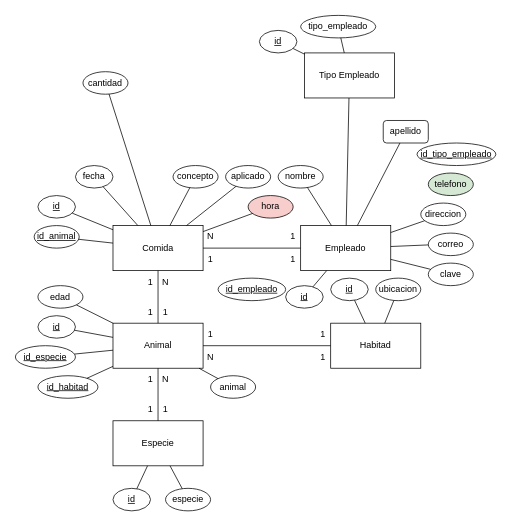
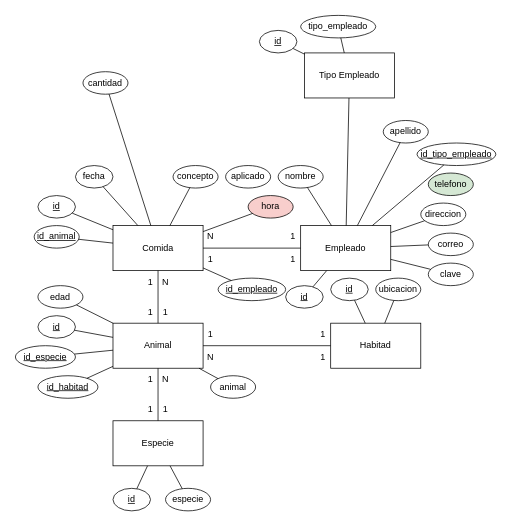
node "apellido": shape rounded rectangle -> ellipse
edge "id_tipo_empleado" -- "Empleado": added
edge "aplicado" -- "Comida": removed
edge "Comida" -- "id_empleado": added
